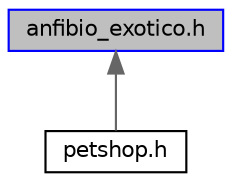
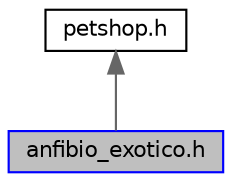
edge "petshop.h" -> "anfibio_exotico.h": reversed
